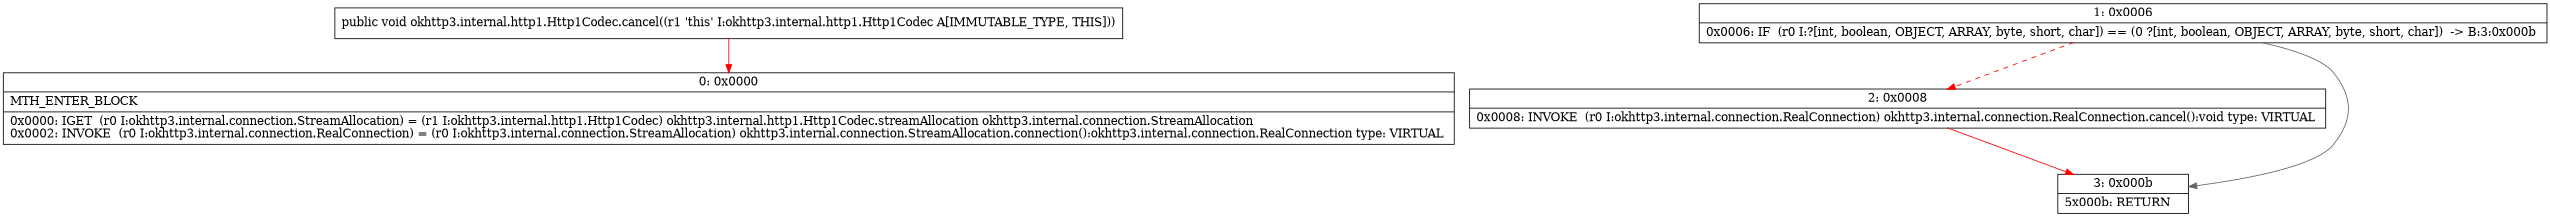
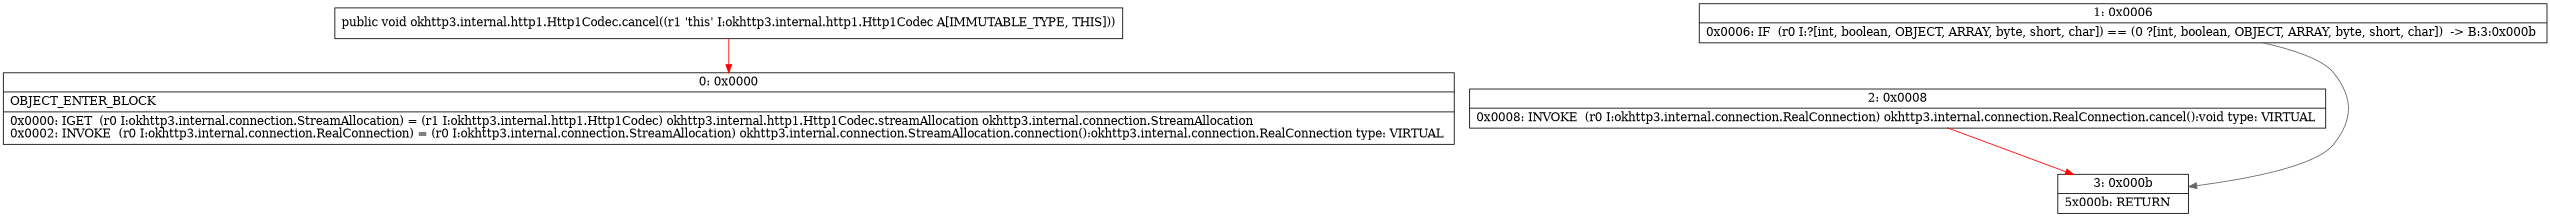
edge "1: 0x0006" -> "2: 0x0008": removed
node "0: 0x0000": text "MTH_ENTER_BLOCK" -> "OBJECT_ENTER_BLOCK"
